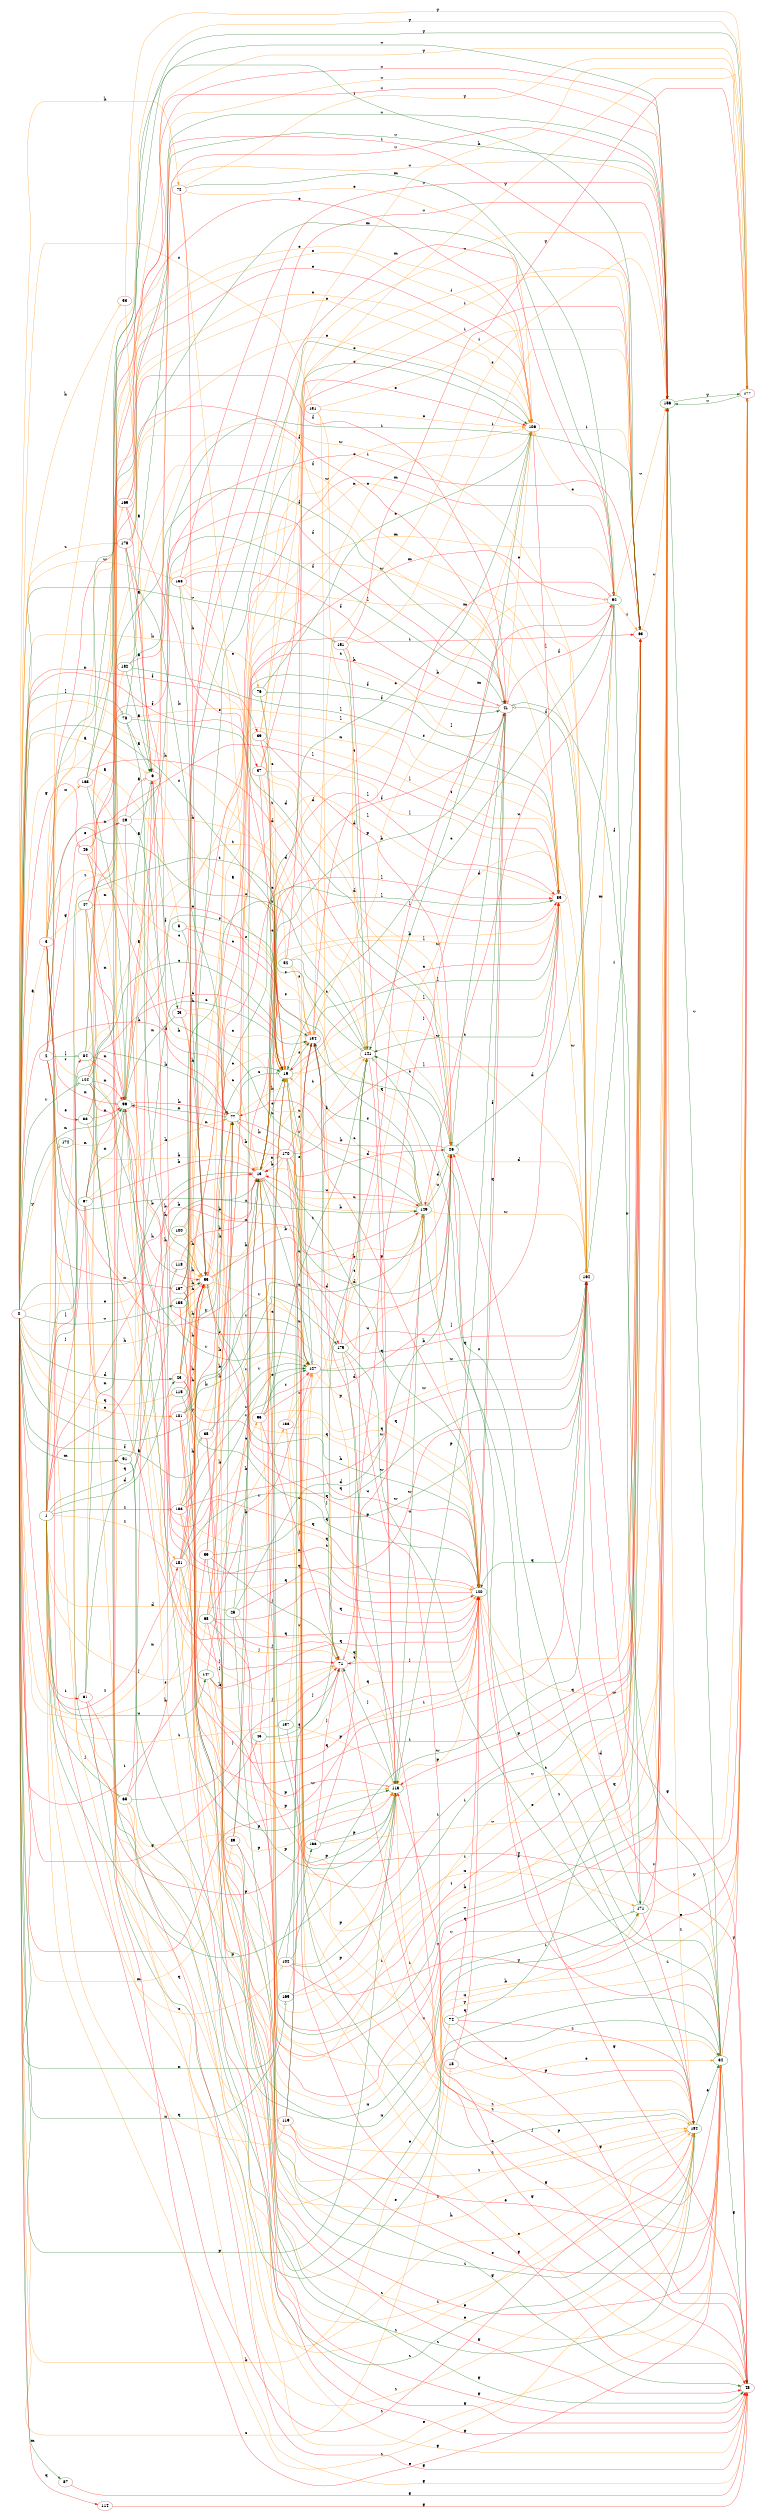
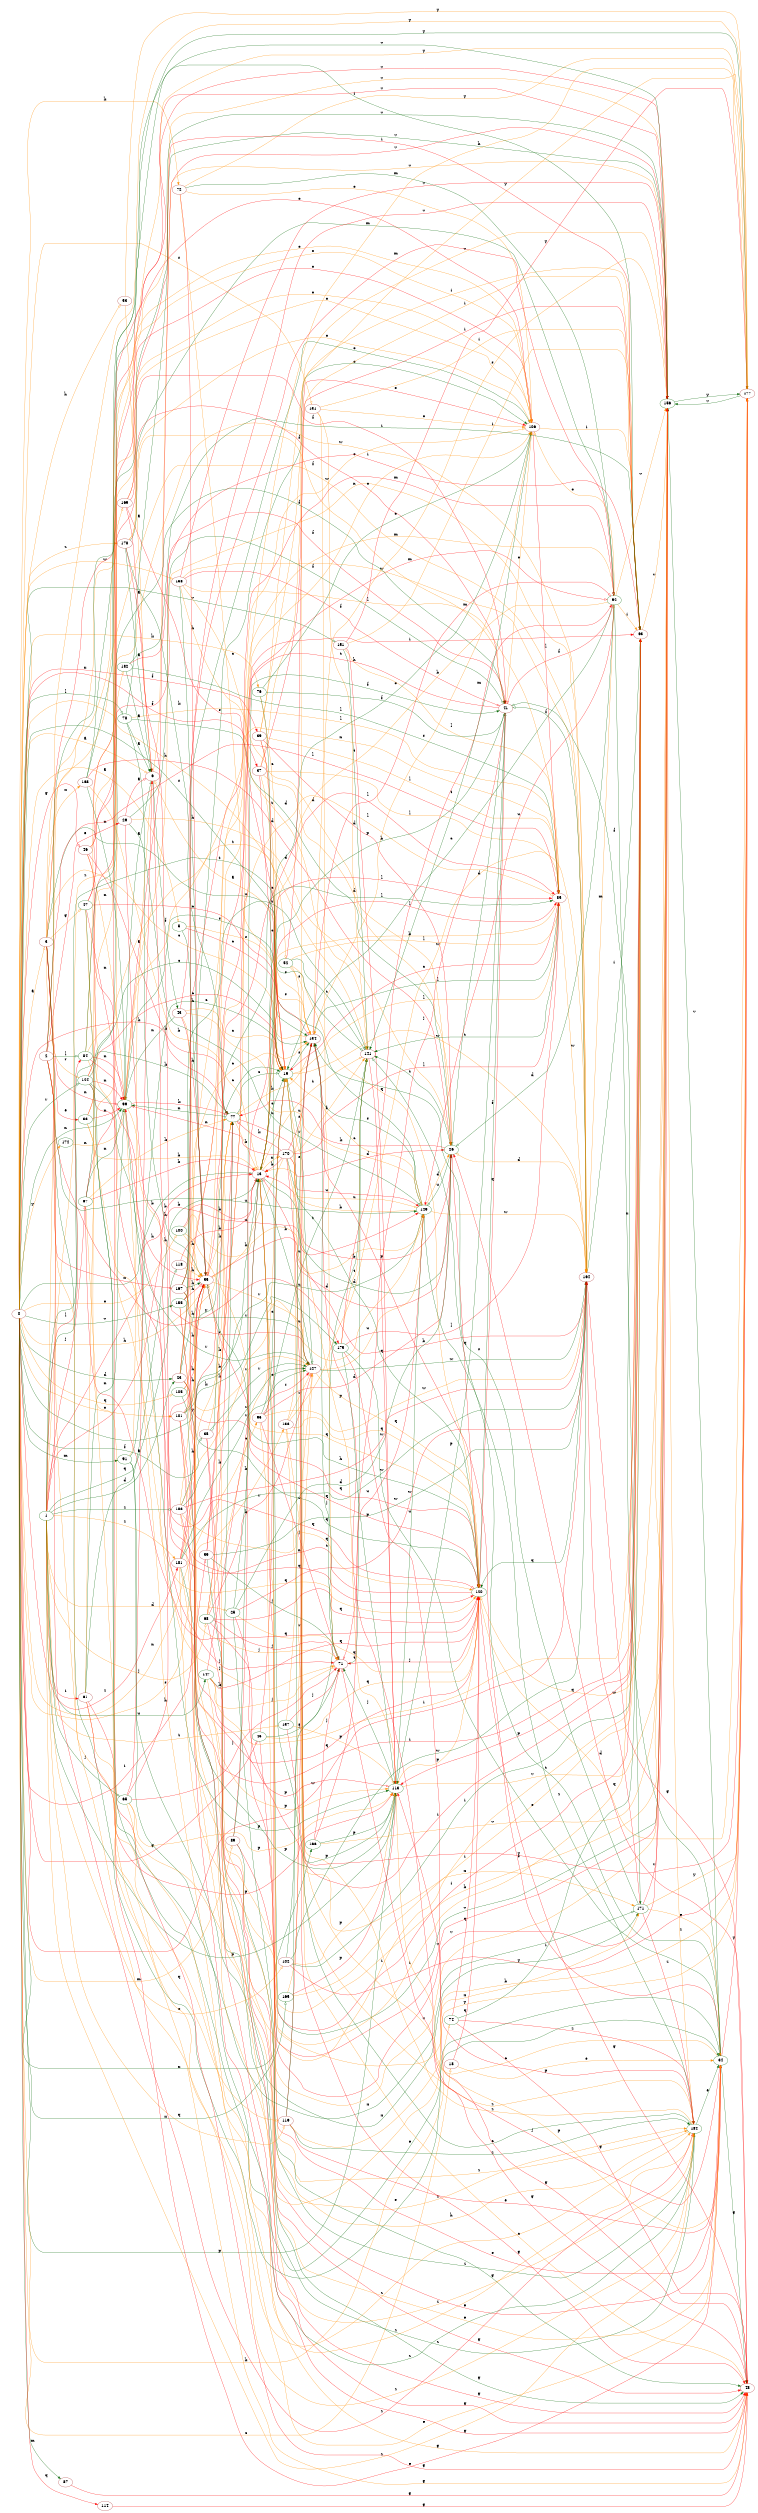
edge "13" -> "41": removed, label "f"
node "115": label "115" -> "105"
edge "119" -> "184": color darkorange -> darkgreen
